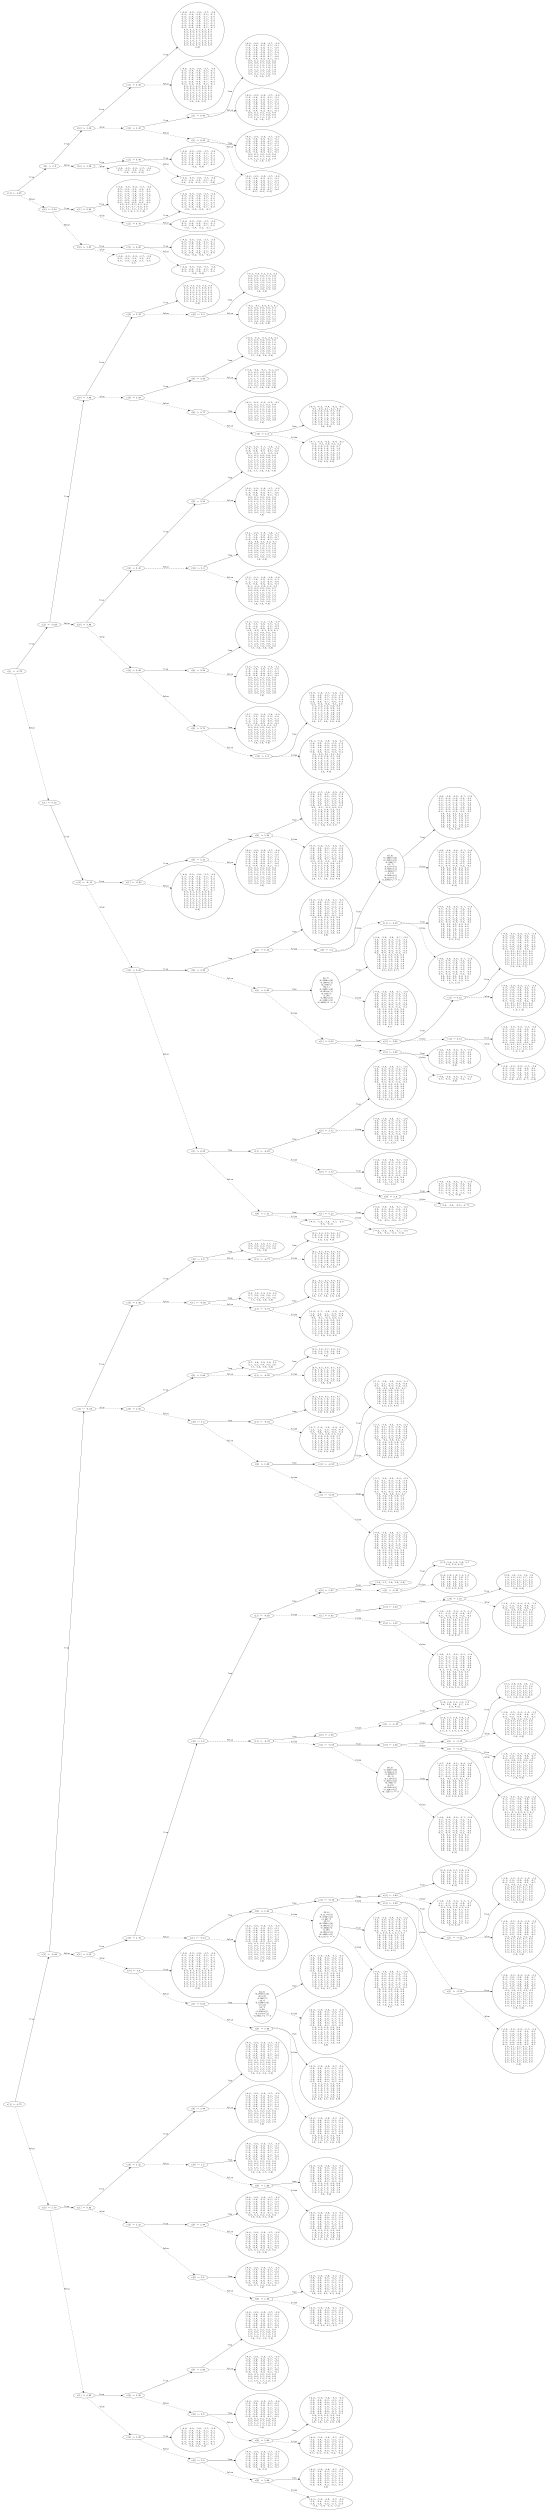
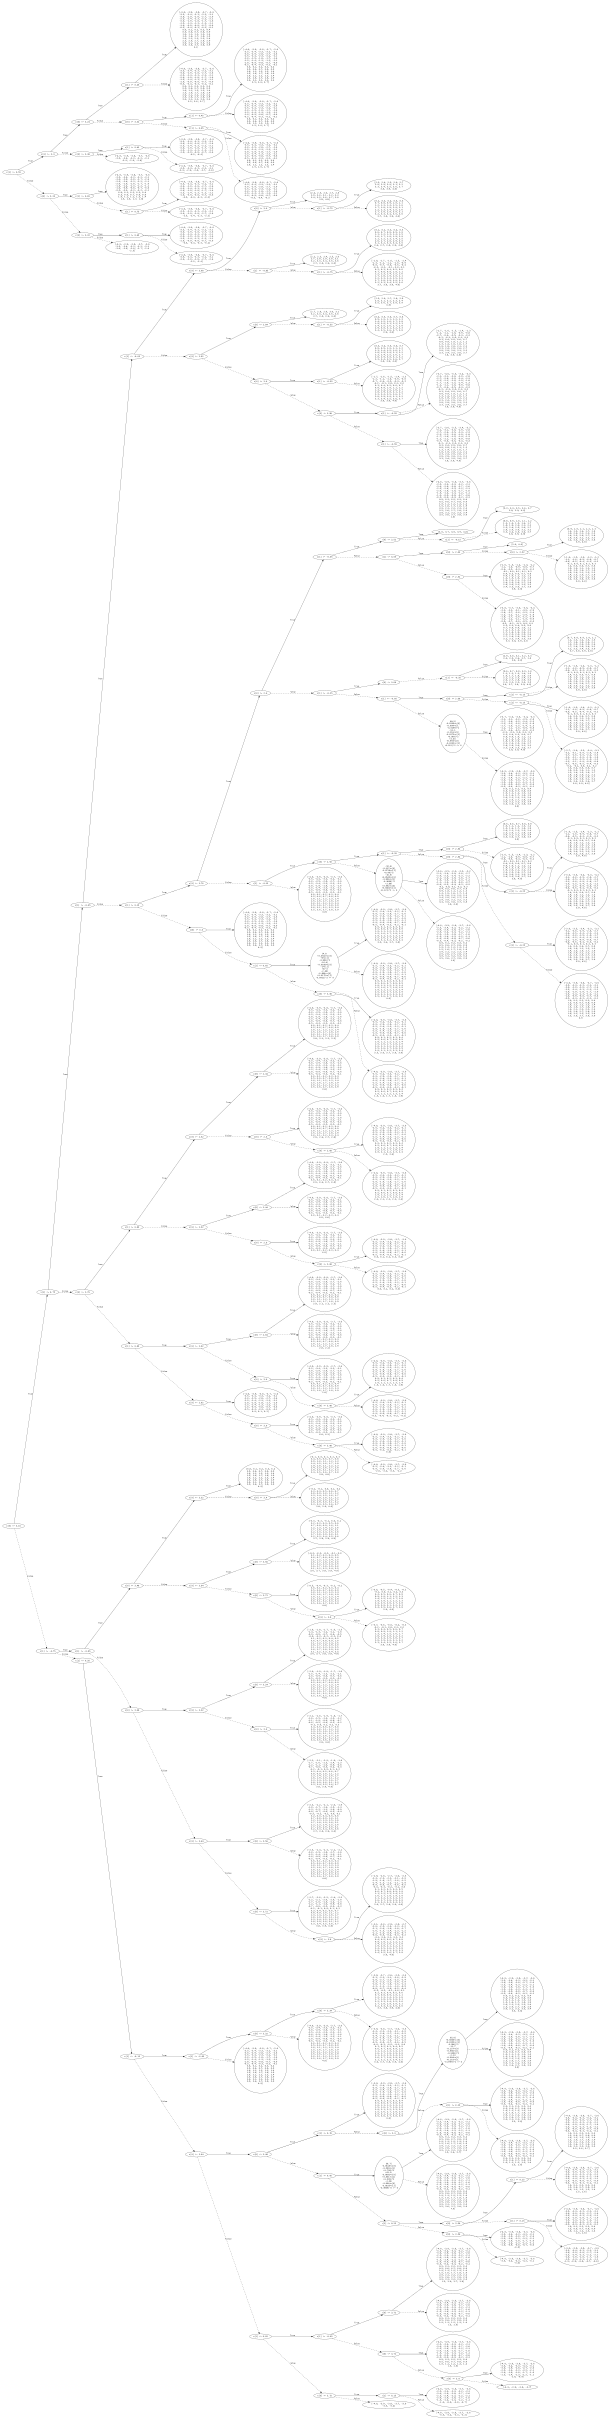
node "[3.9, 4.0]": added
node "x[0] <= 3.16": added
